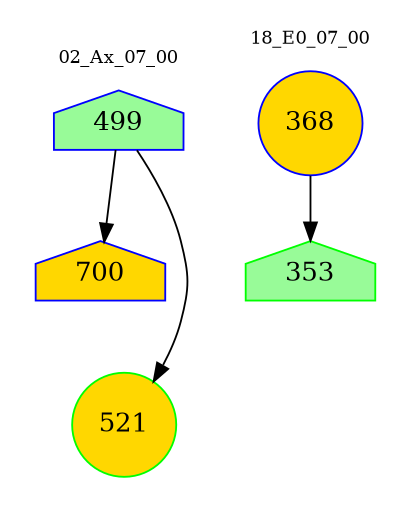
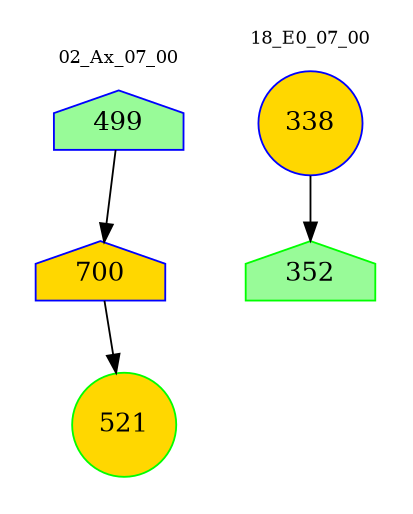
node "368": label "368" -> "338"
edge "499" -> "521": now "700" -> "521"
node "353": label "353" -> "352"
